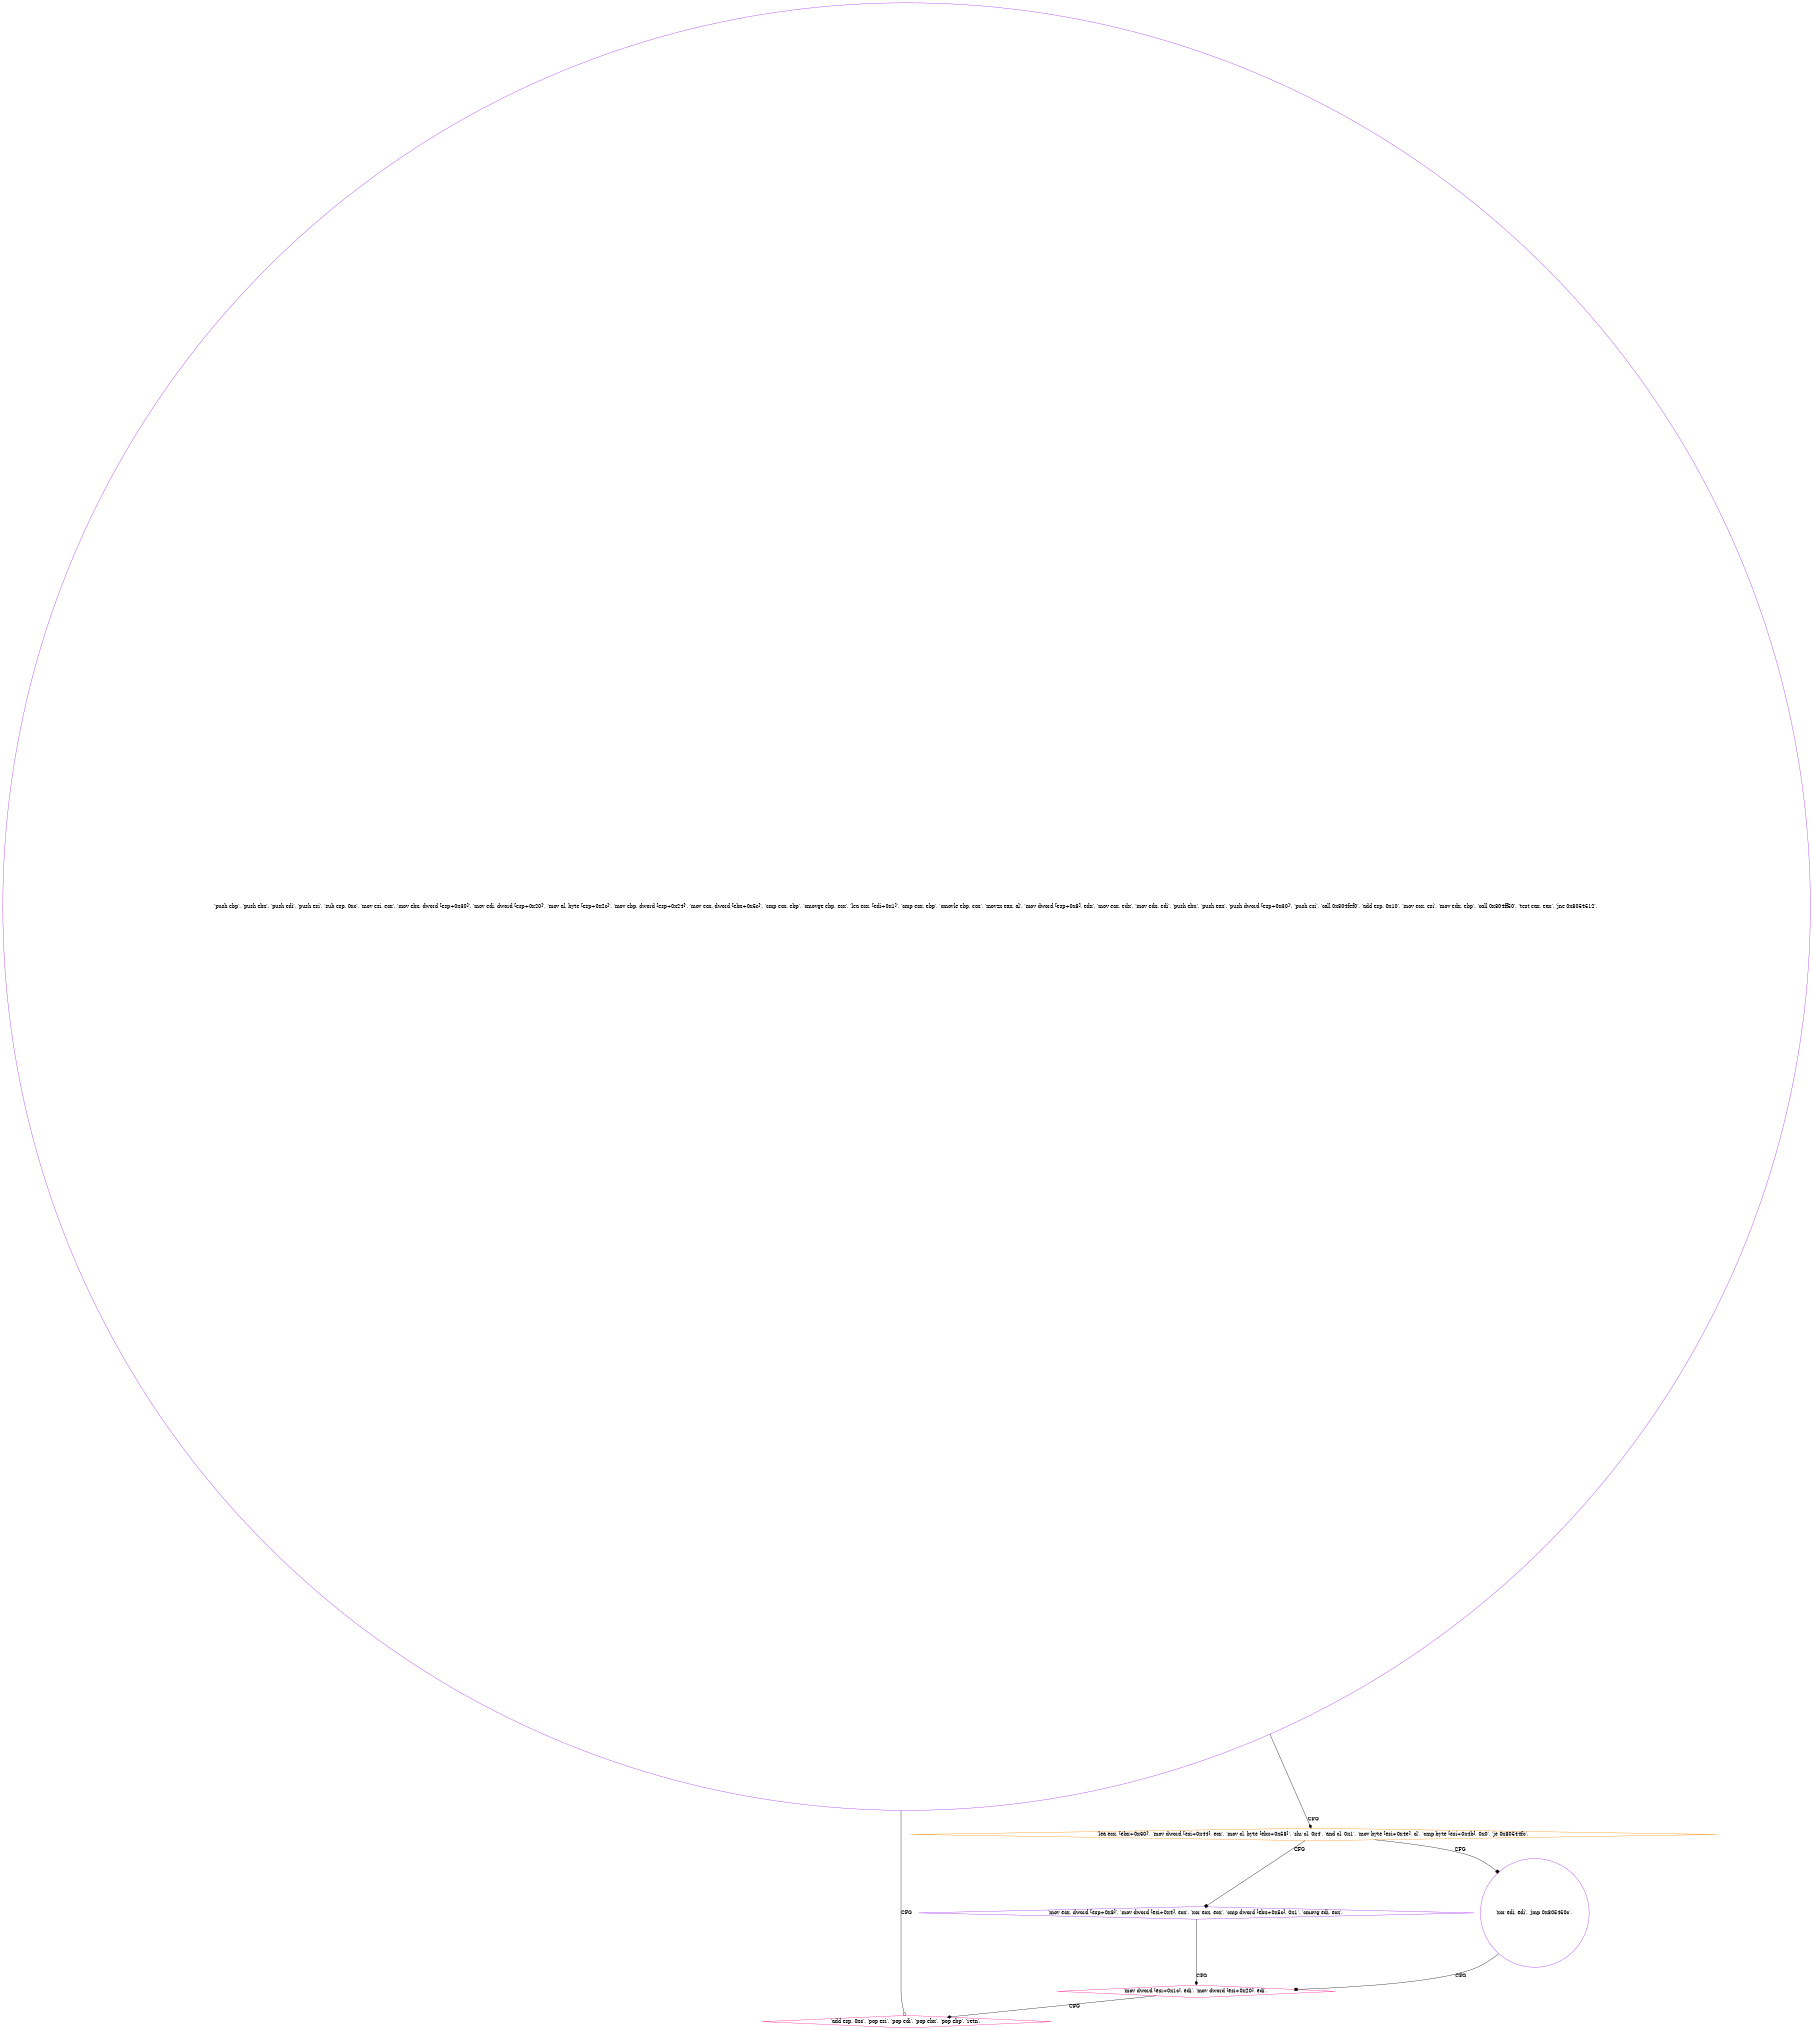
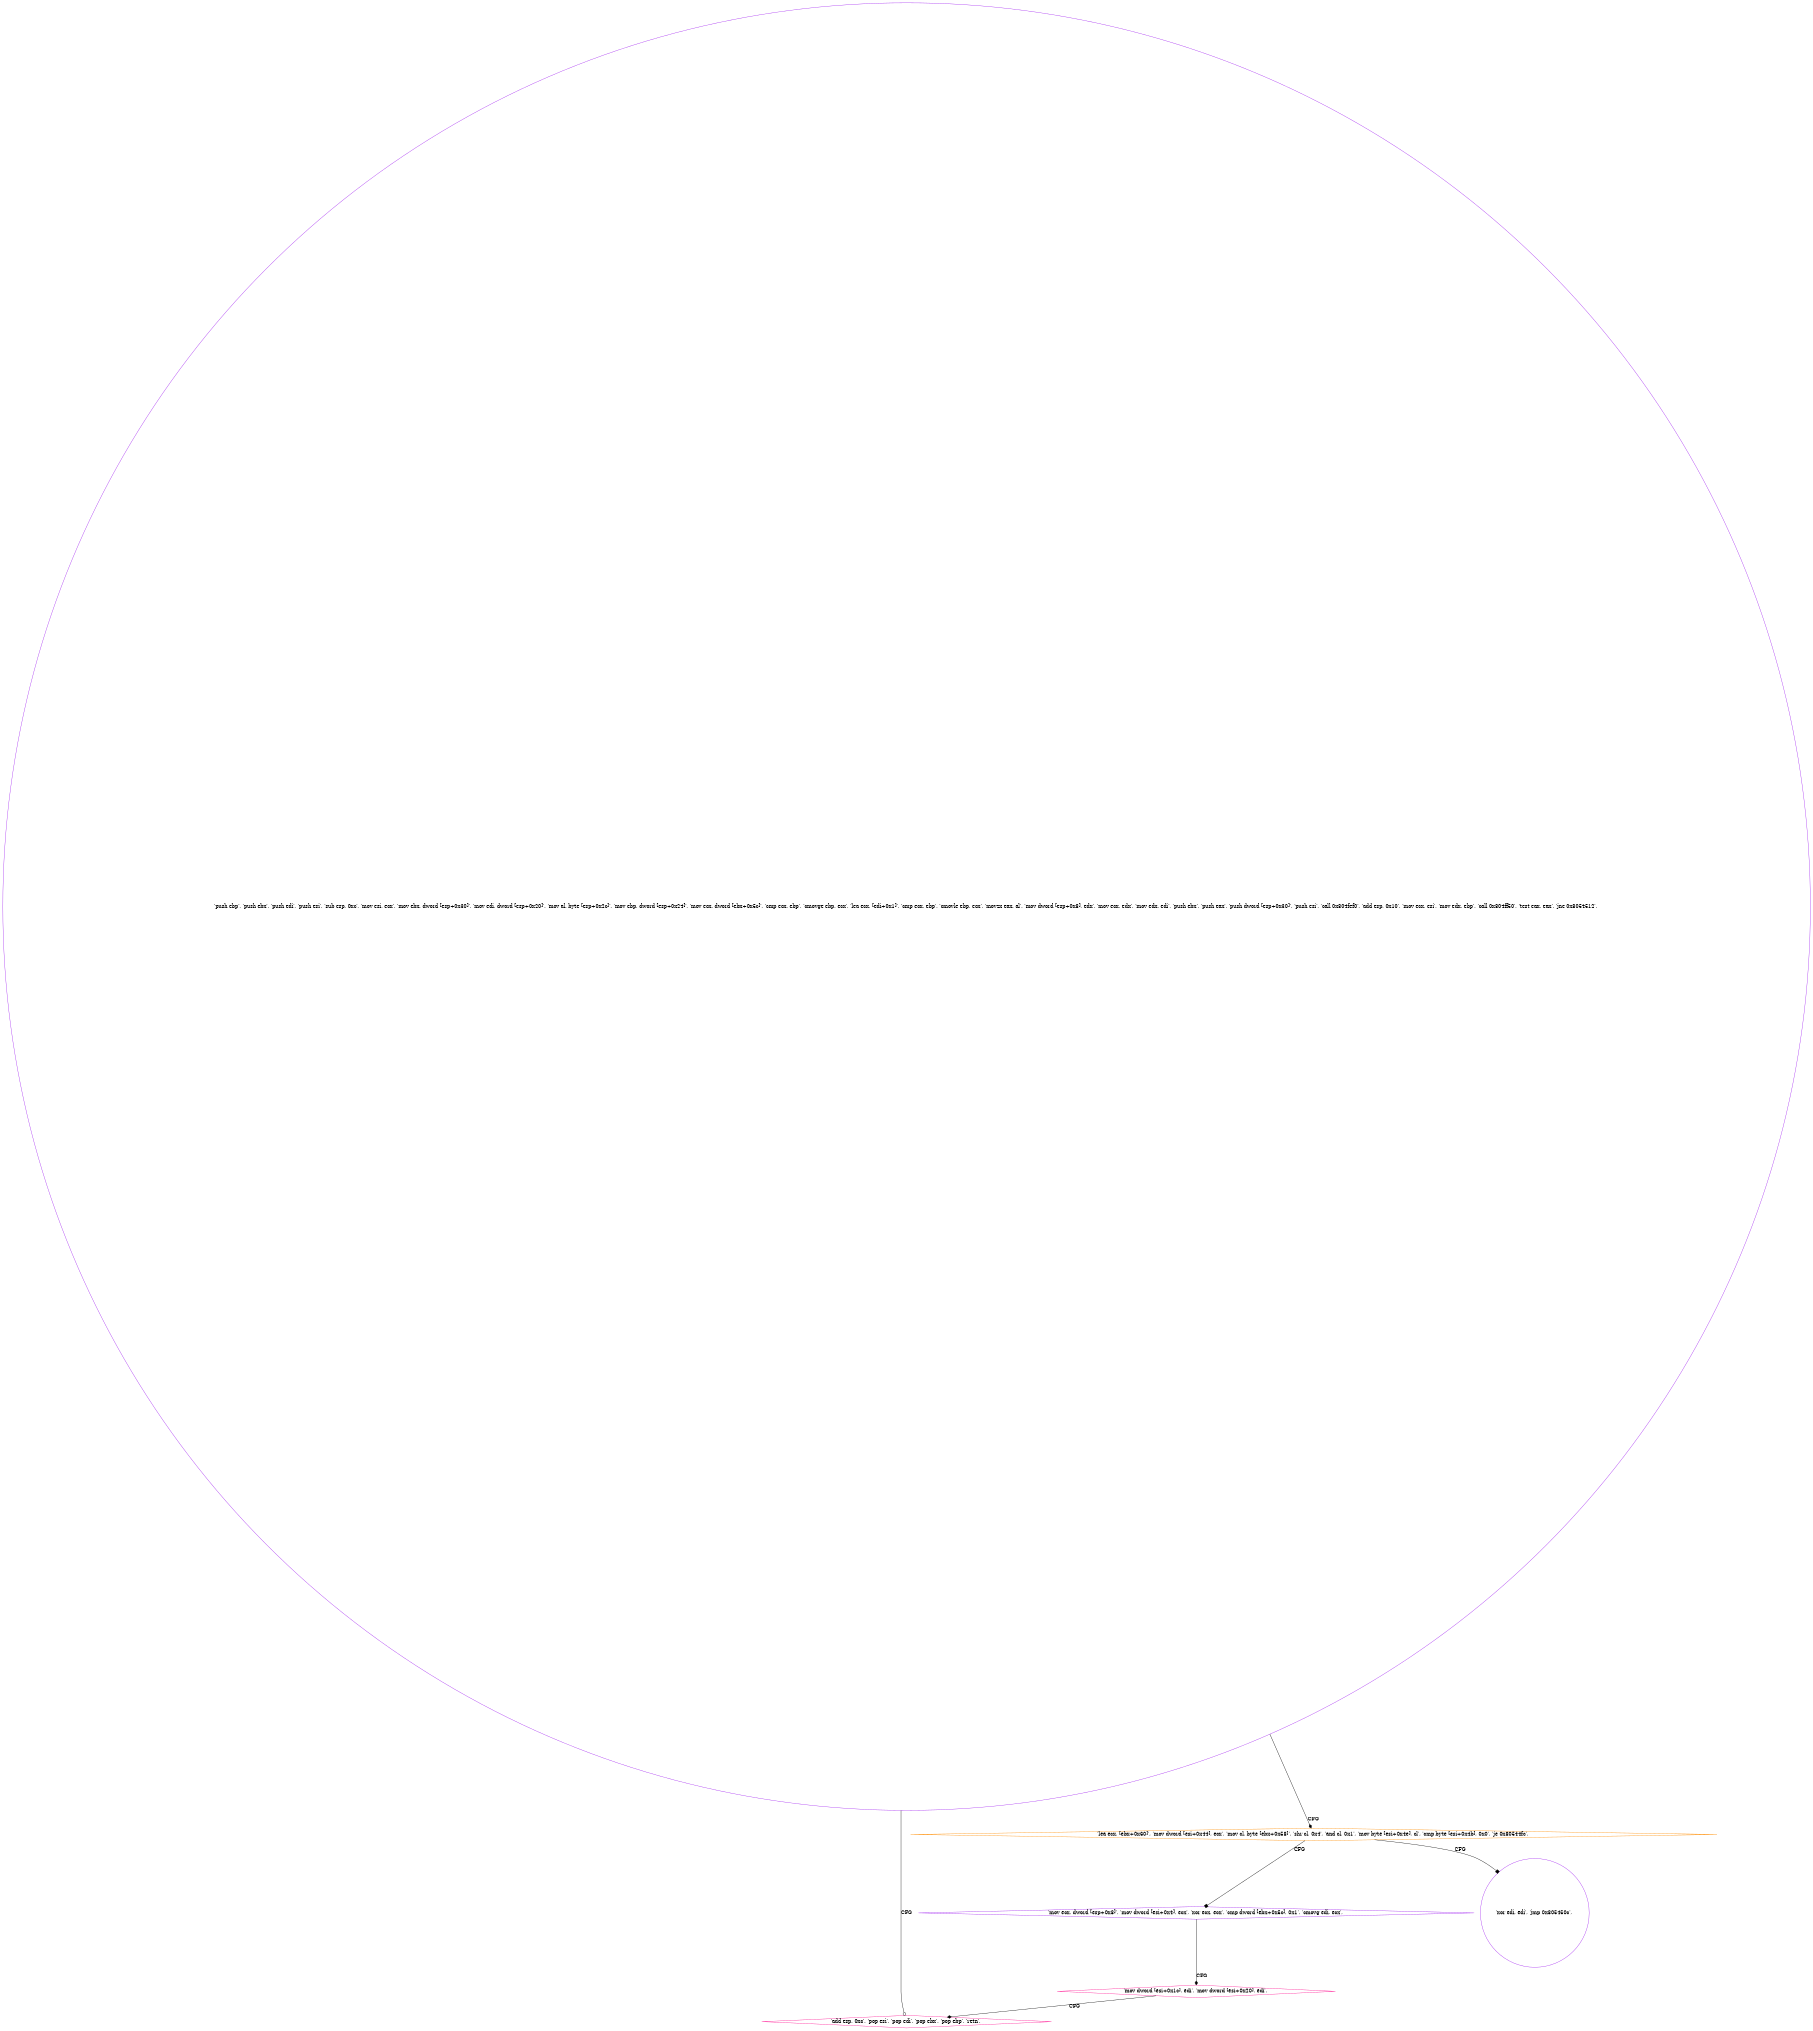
edge "'xor edi, edi', 'jmp 0x805450c'," -> "'mov dword [esi+0x1c], edi', 'mov dword [esi+0x20], edi',": removed, label "CFG"
